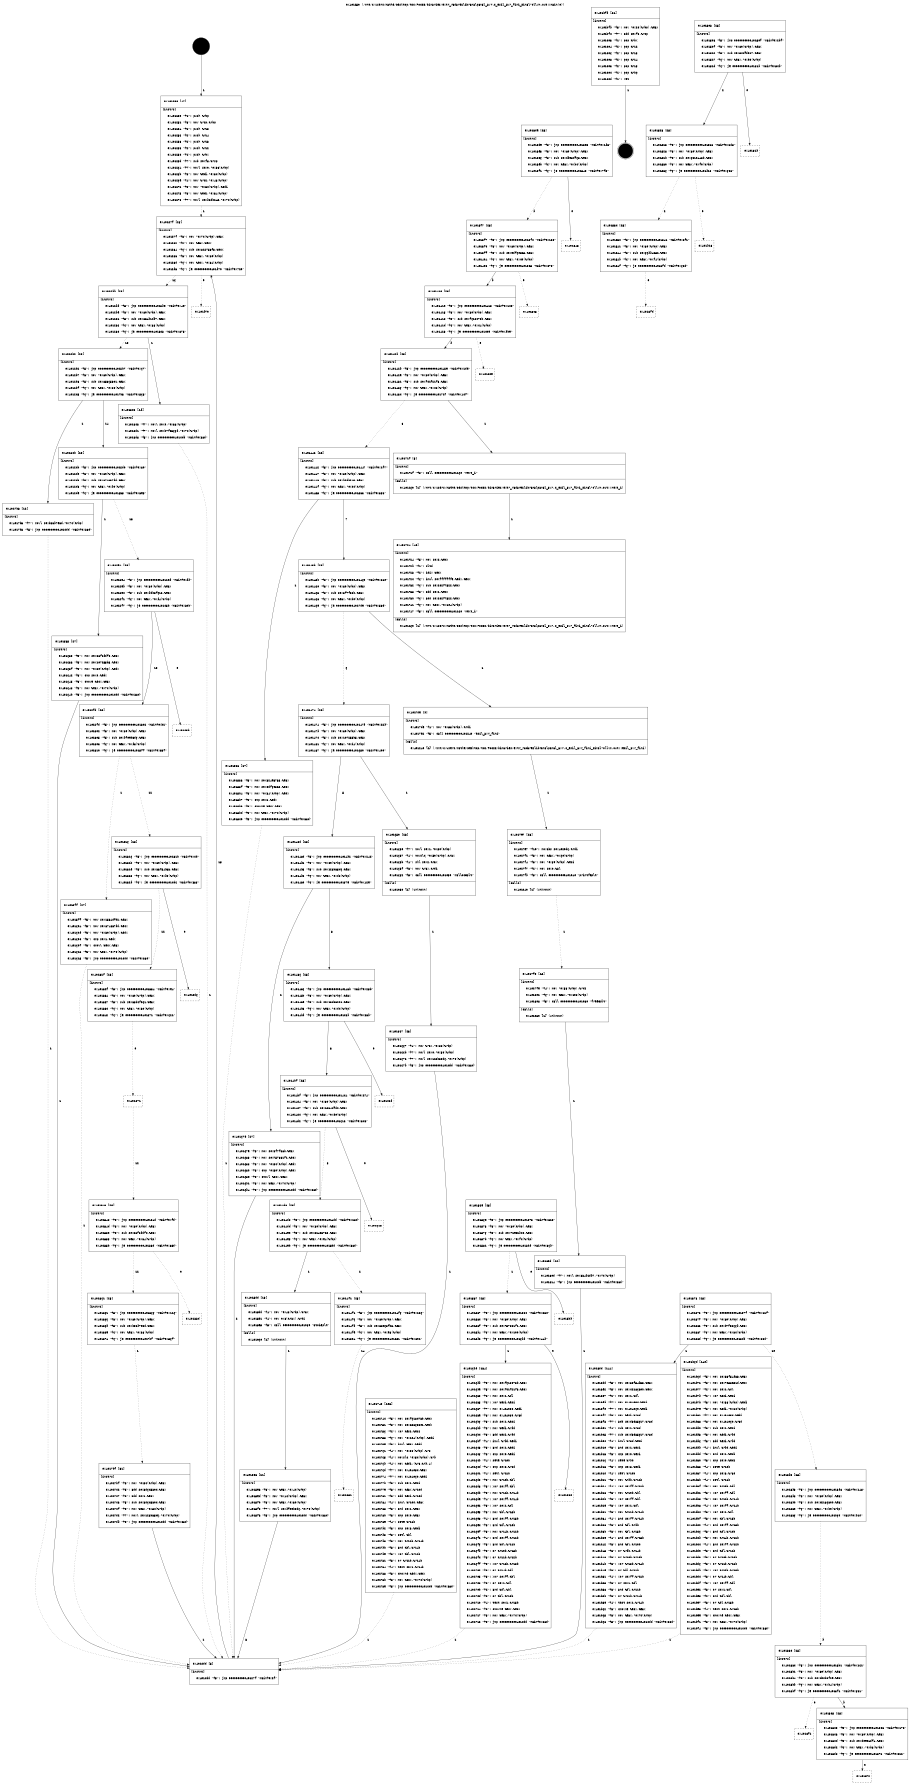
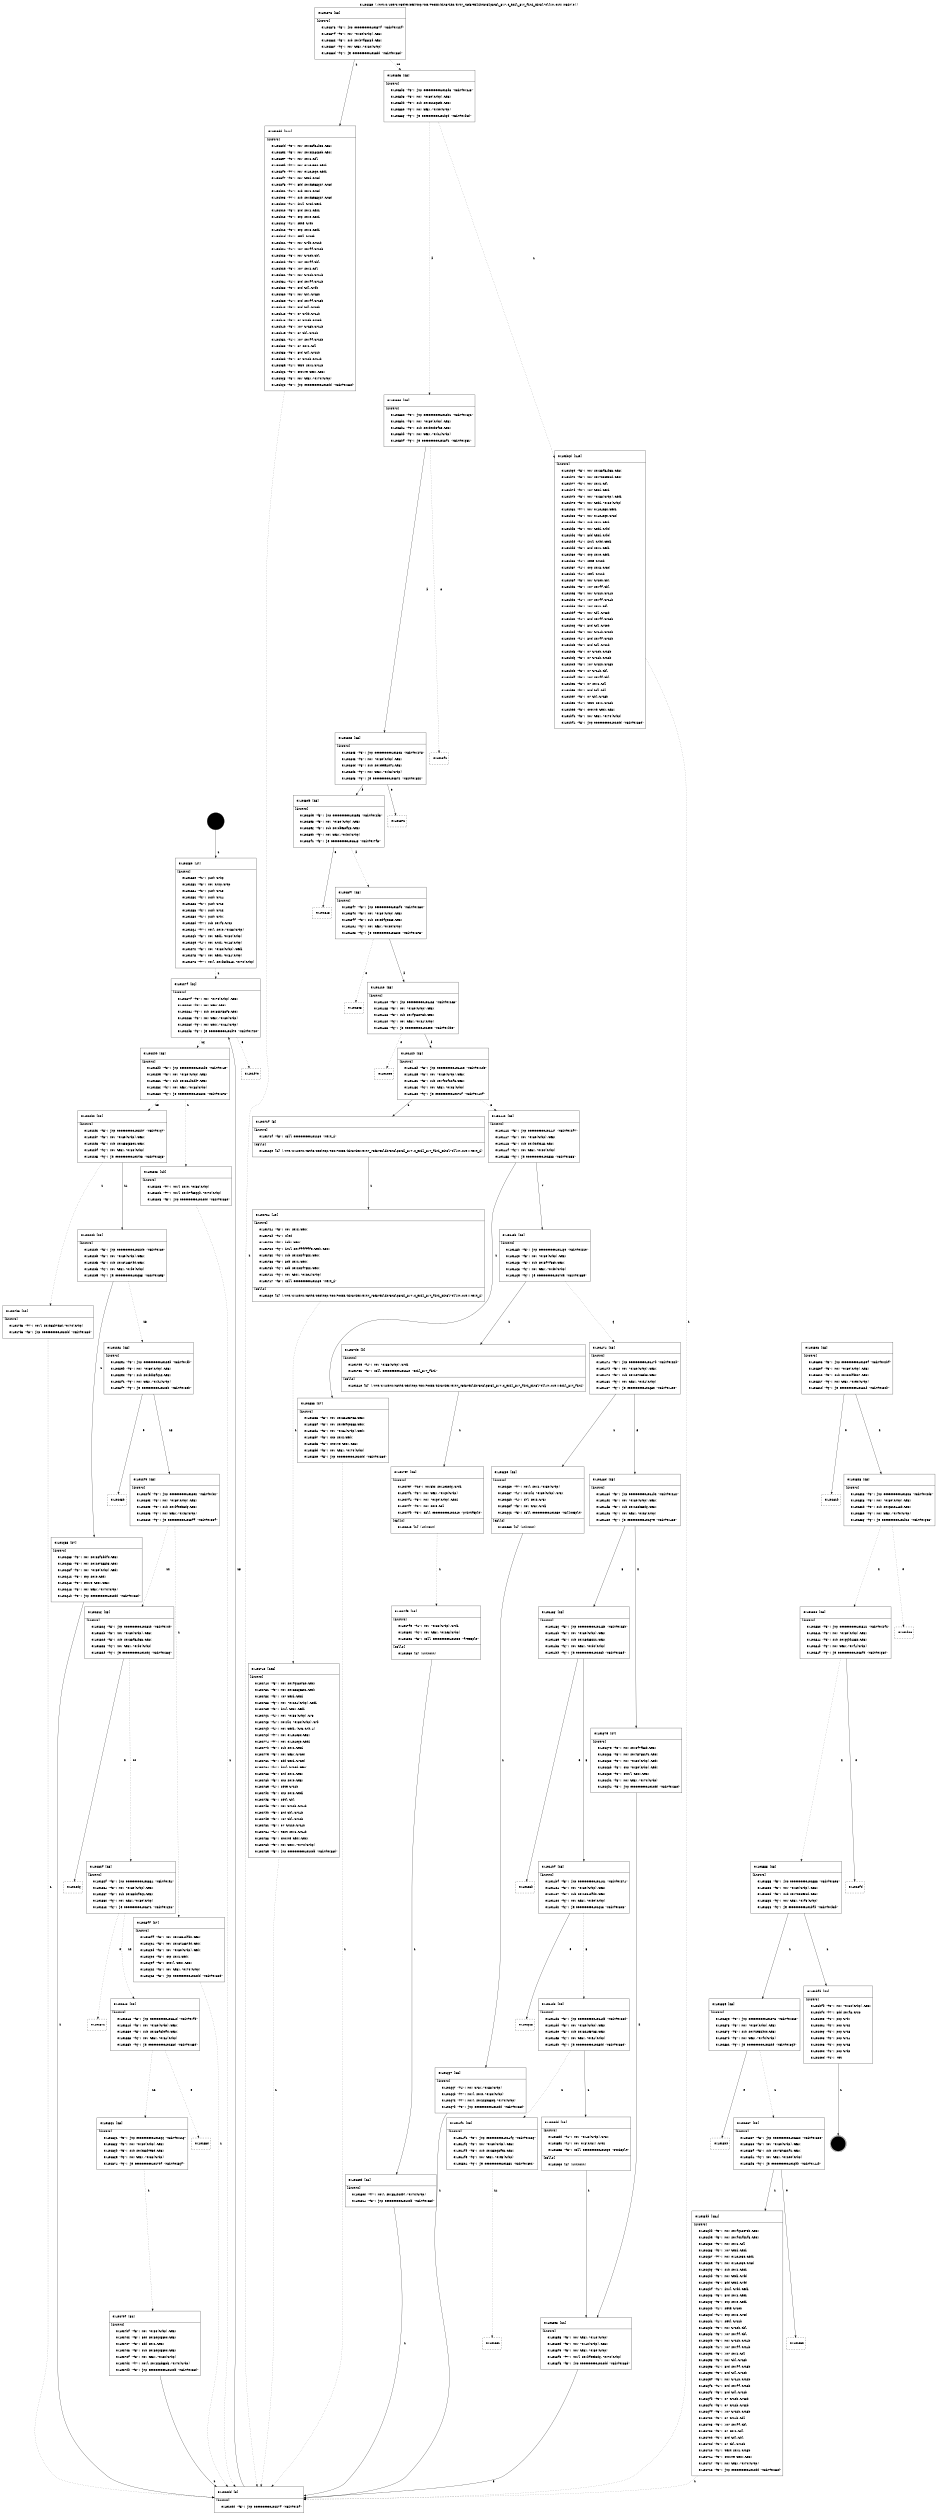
edge "0x40153c [25]" -> "0x4018fd": style dotted -> solid
edge "0x401393 [25]" -> "0x401b6d [140]": added, label "1"
edge "0x401299 [25]" -> "0x401aca [19]": style solid -> dotted
edge "0x4012b2 [25]" -> "0x4017b3 [12]": style solid -> dotted
edge "0x4013c5 [25]" -> "0x4013de [25]": added, label "9"
edge "0x401871" -> "0x401348 [25]": now "0x40132f [25]" -> "0x401348 [25]"
edge "0x40167e [27]" -> "0x401cdd [5]": now "0x40167e [27]" -> "0x4015ea [21]"
edge "0x401724 [40]" -> "0x40174c [103]": added, label "1"
node "0x401555 [25]": added
